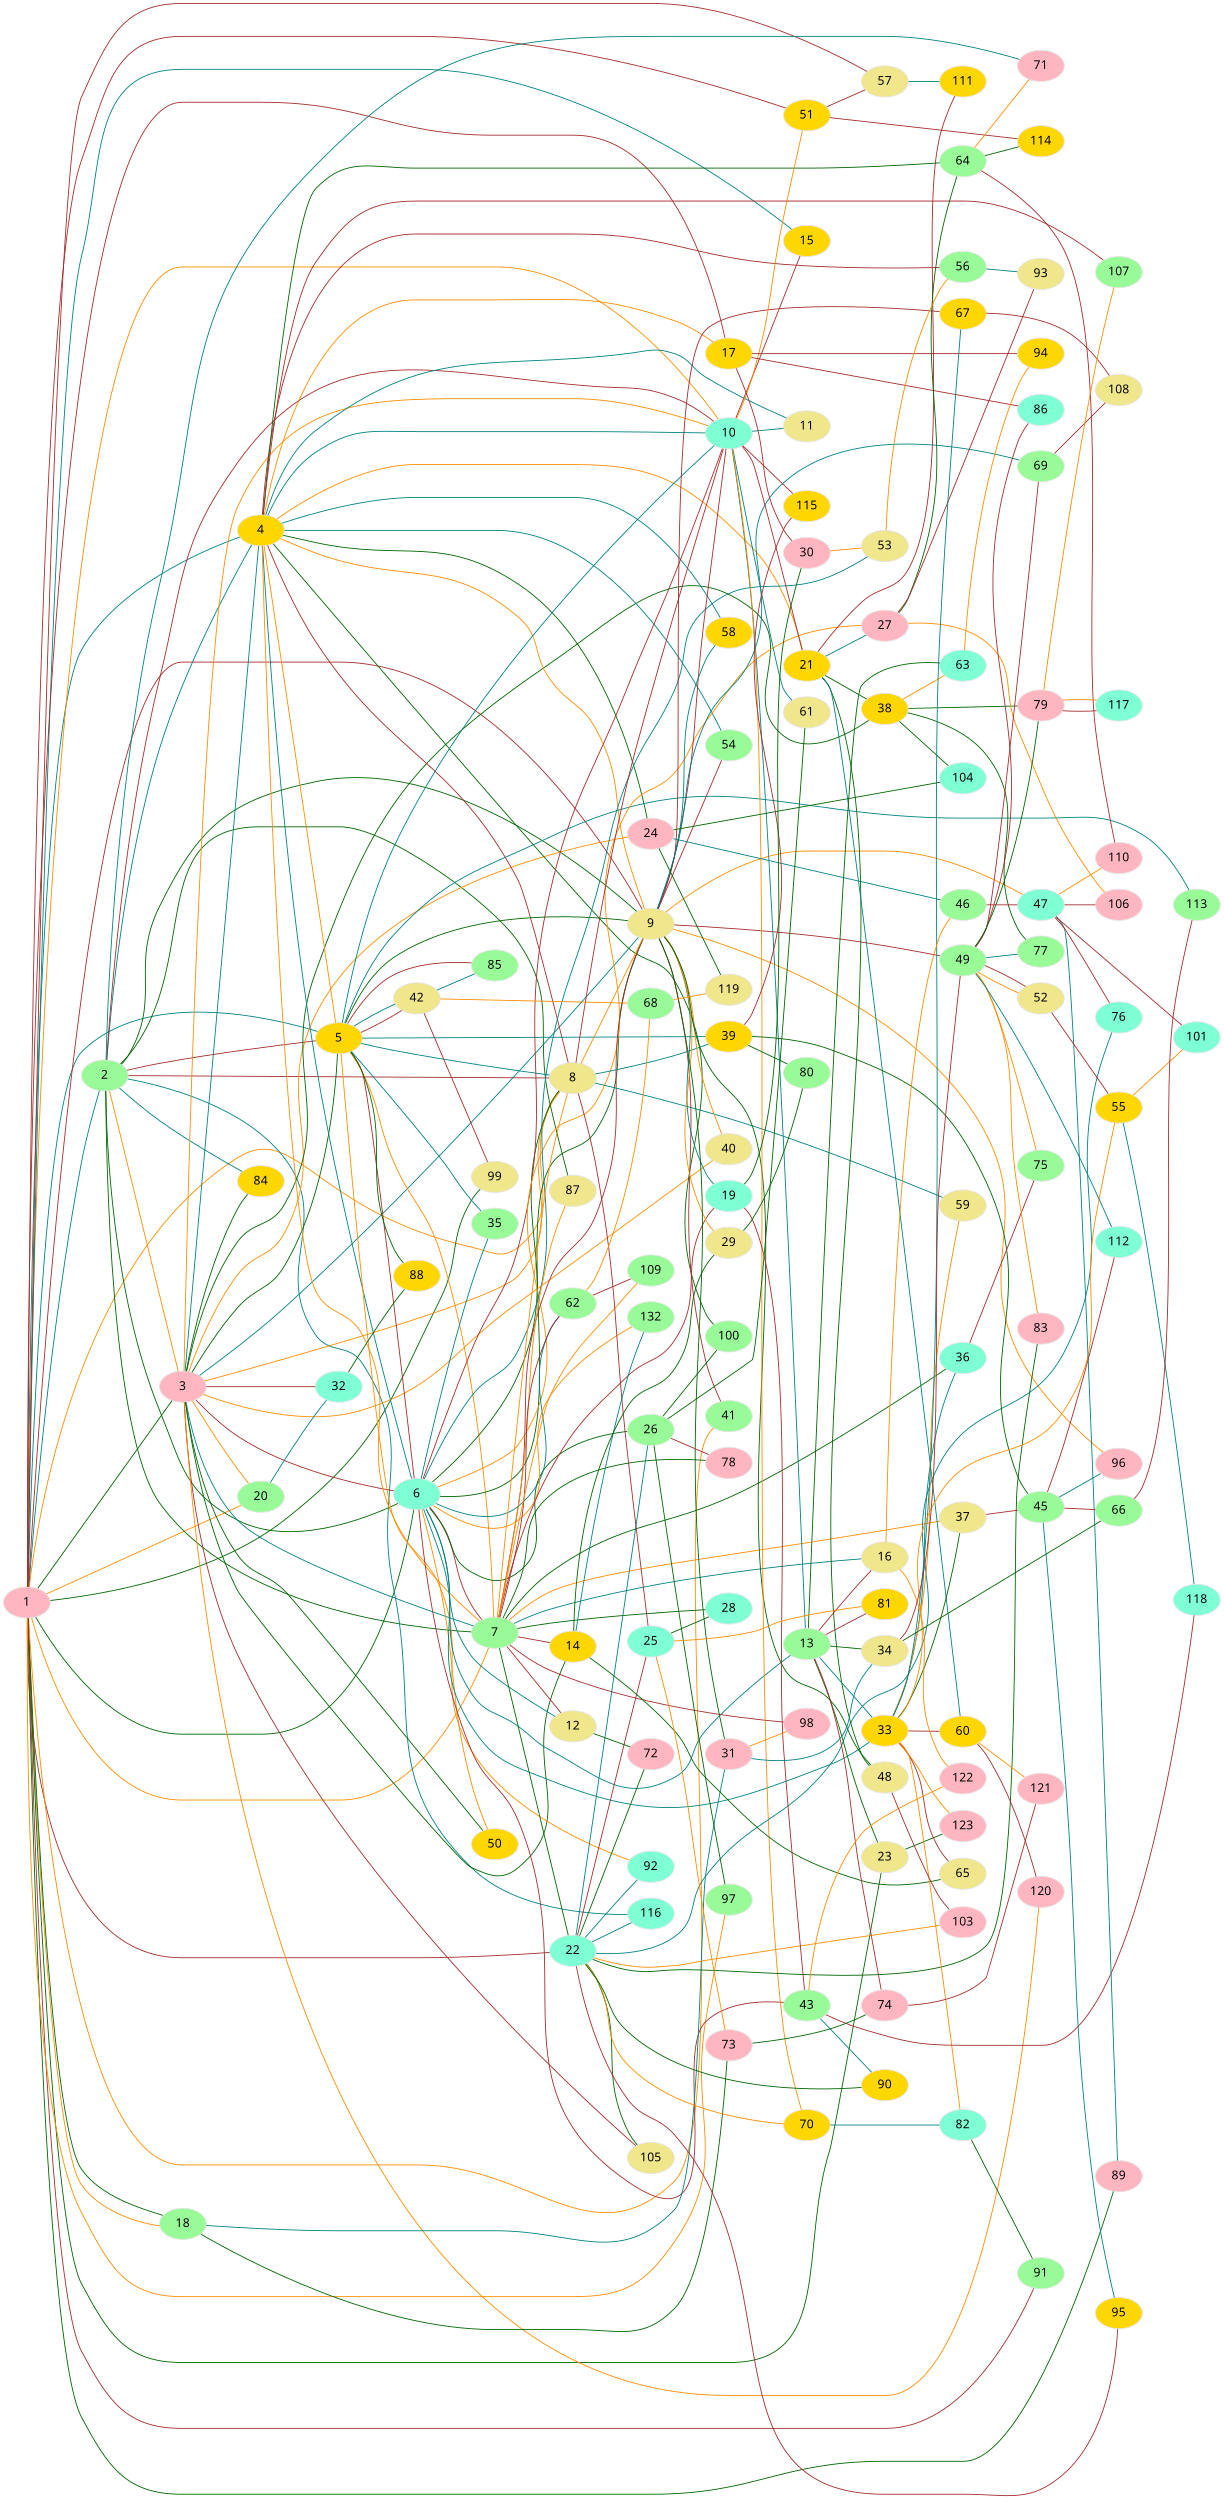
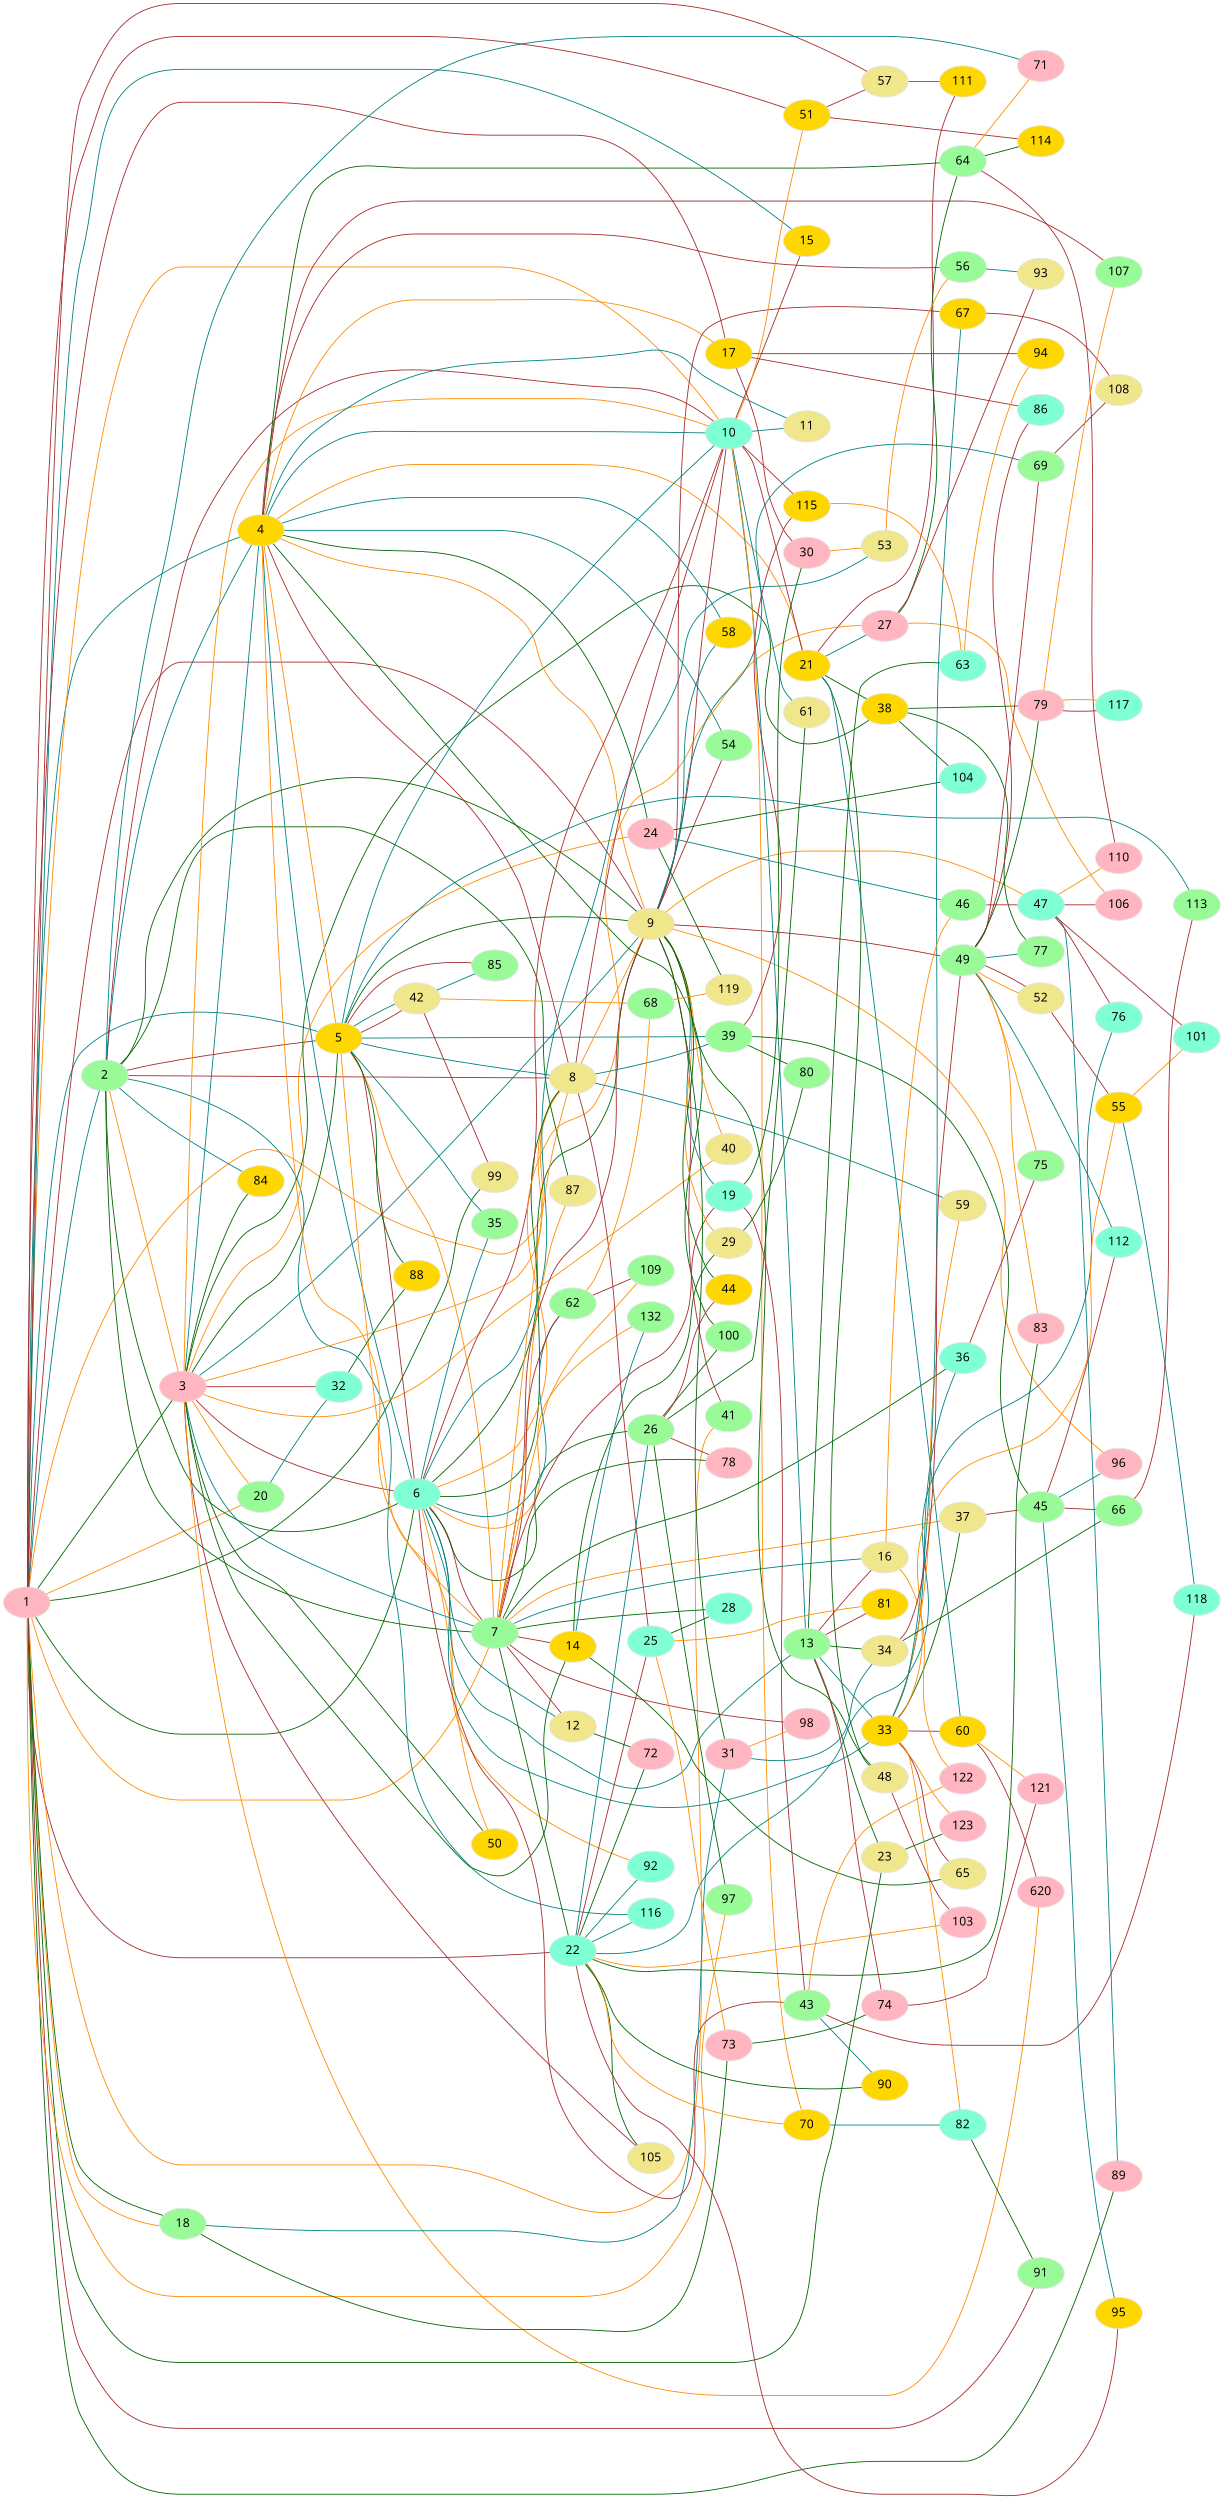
edge "63" -- "38": now "63" -- "115"
node "39": fillcolor gold -> palegreen
node "44": added
node "120": label "120" -> "620"
